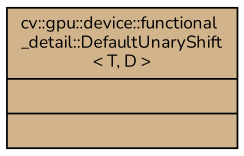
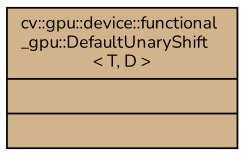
node "cv::gpu::device::functional": text "_detail::DefaultUnaryShift" -> "_gpu::DefaultUnaryShift"
